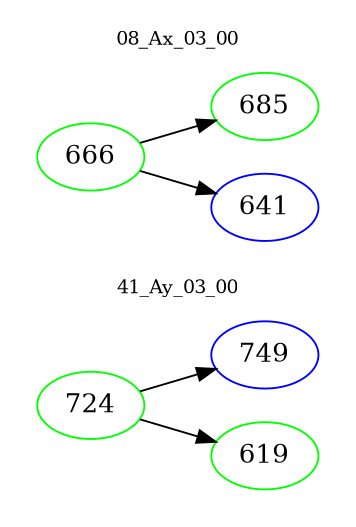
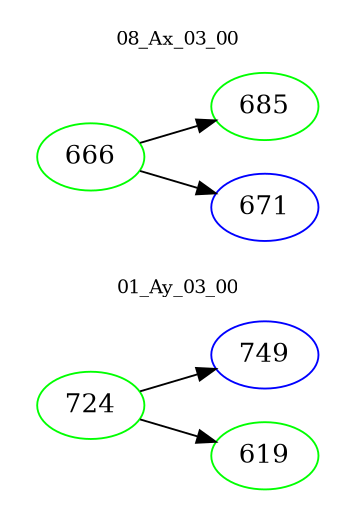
node "641": label "641" -> "671"
cluster "41_Ay_03_00": label "41_Ay_03_00" -> "01_Ay_03_00"
